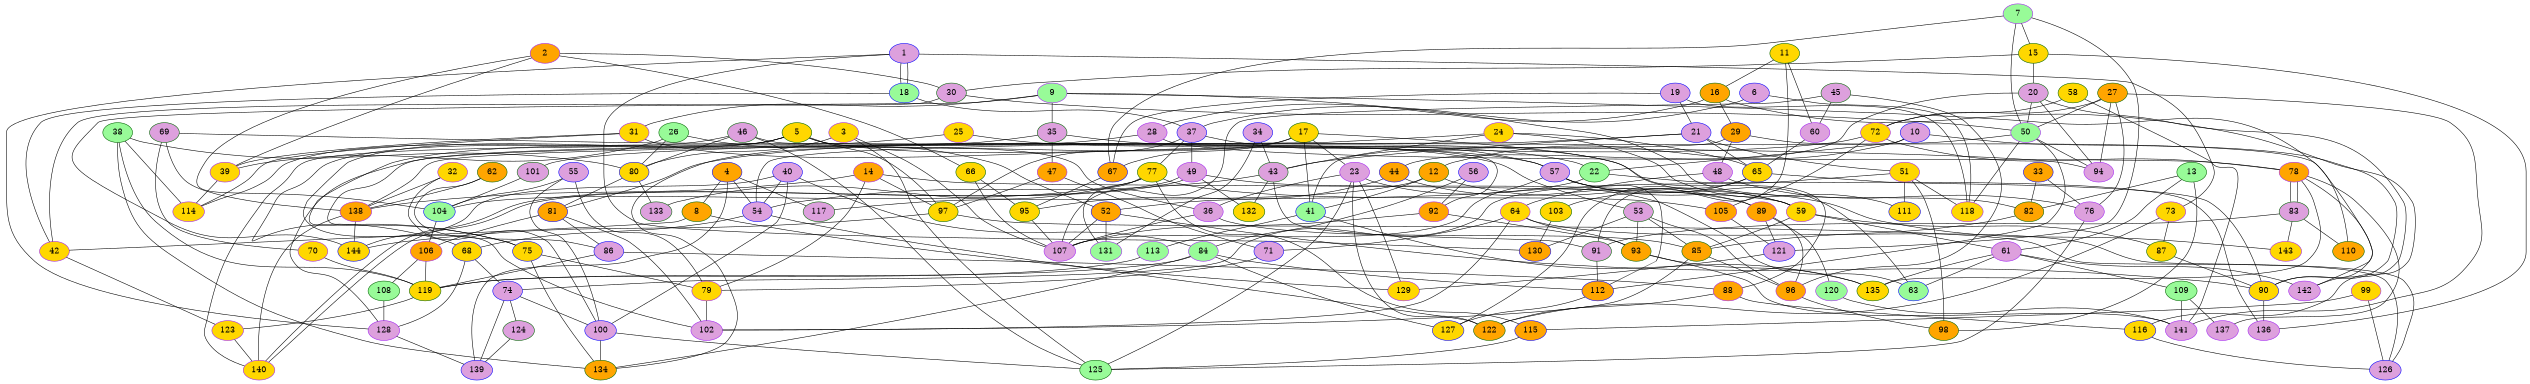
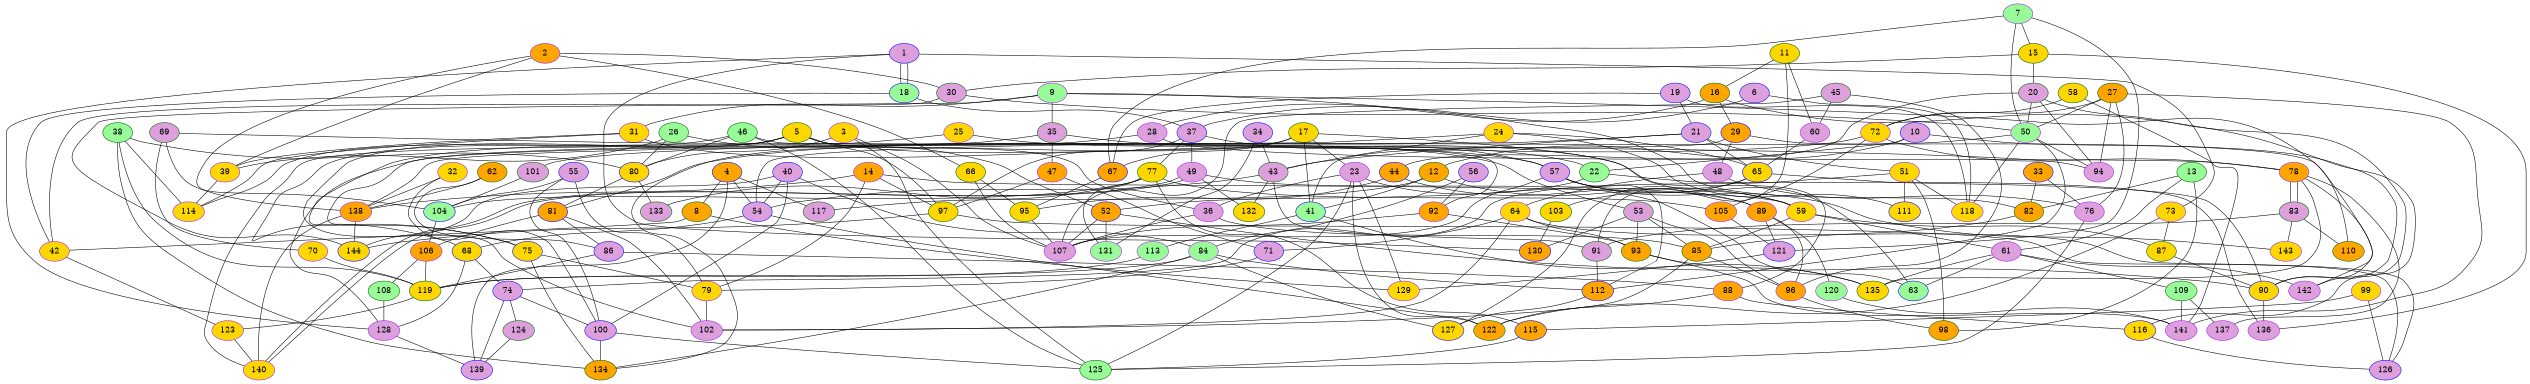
node "46": fillcolor plum -> palegreen
